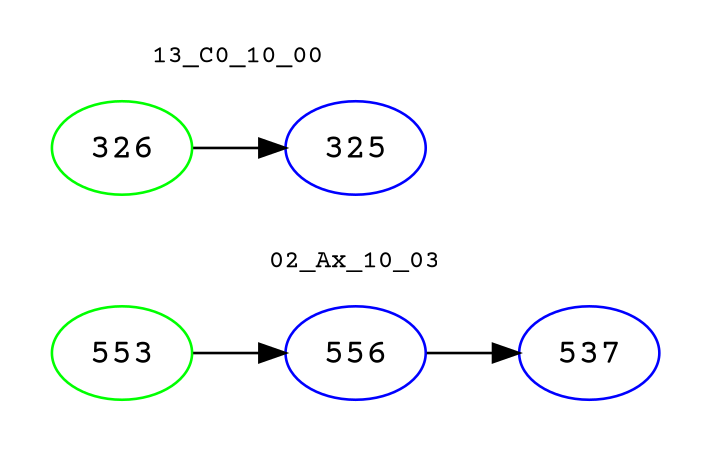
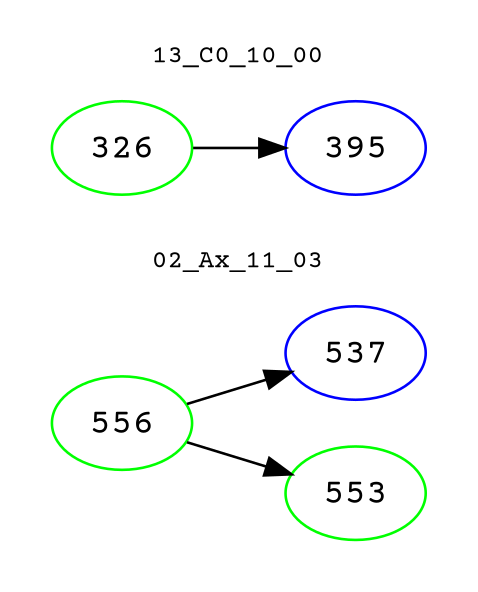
node "325": label "325" -> "395"
cluster "02_Ax_10_03": label "02_Ax_10_03" -> "02_Ax_11_03"
edge "553" -> "556": reversed
node "556": color blue -> green
